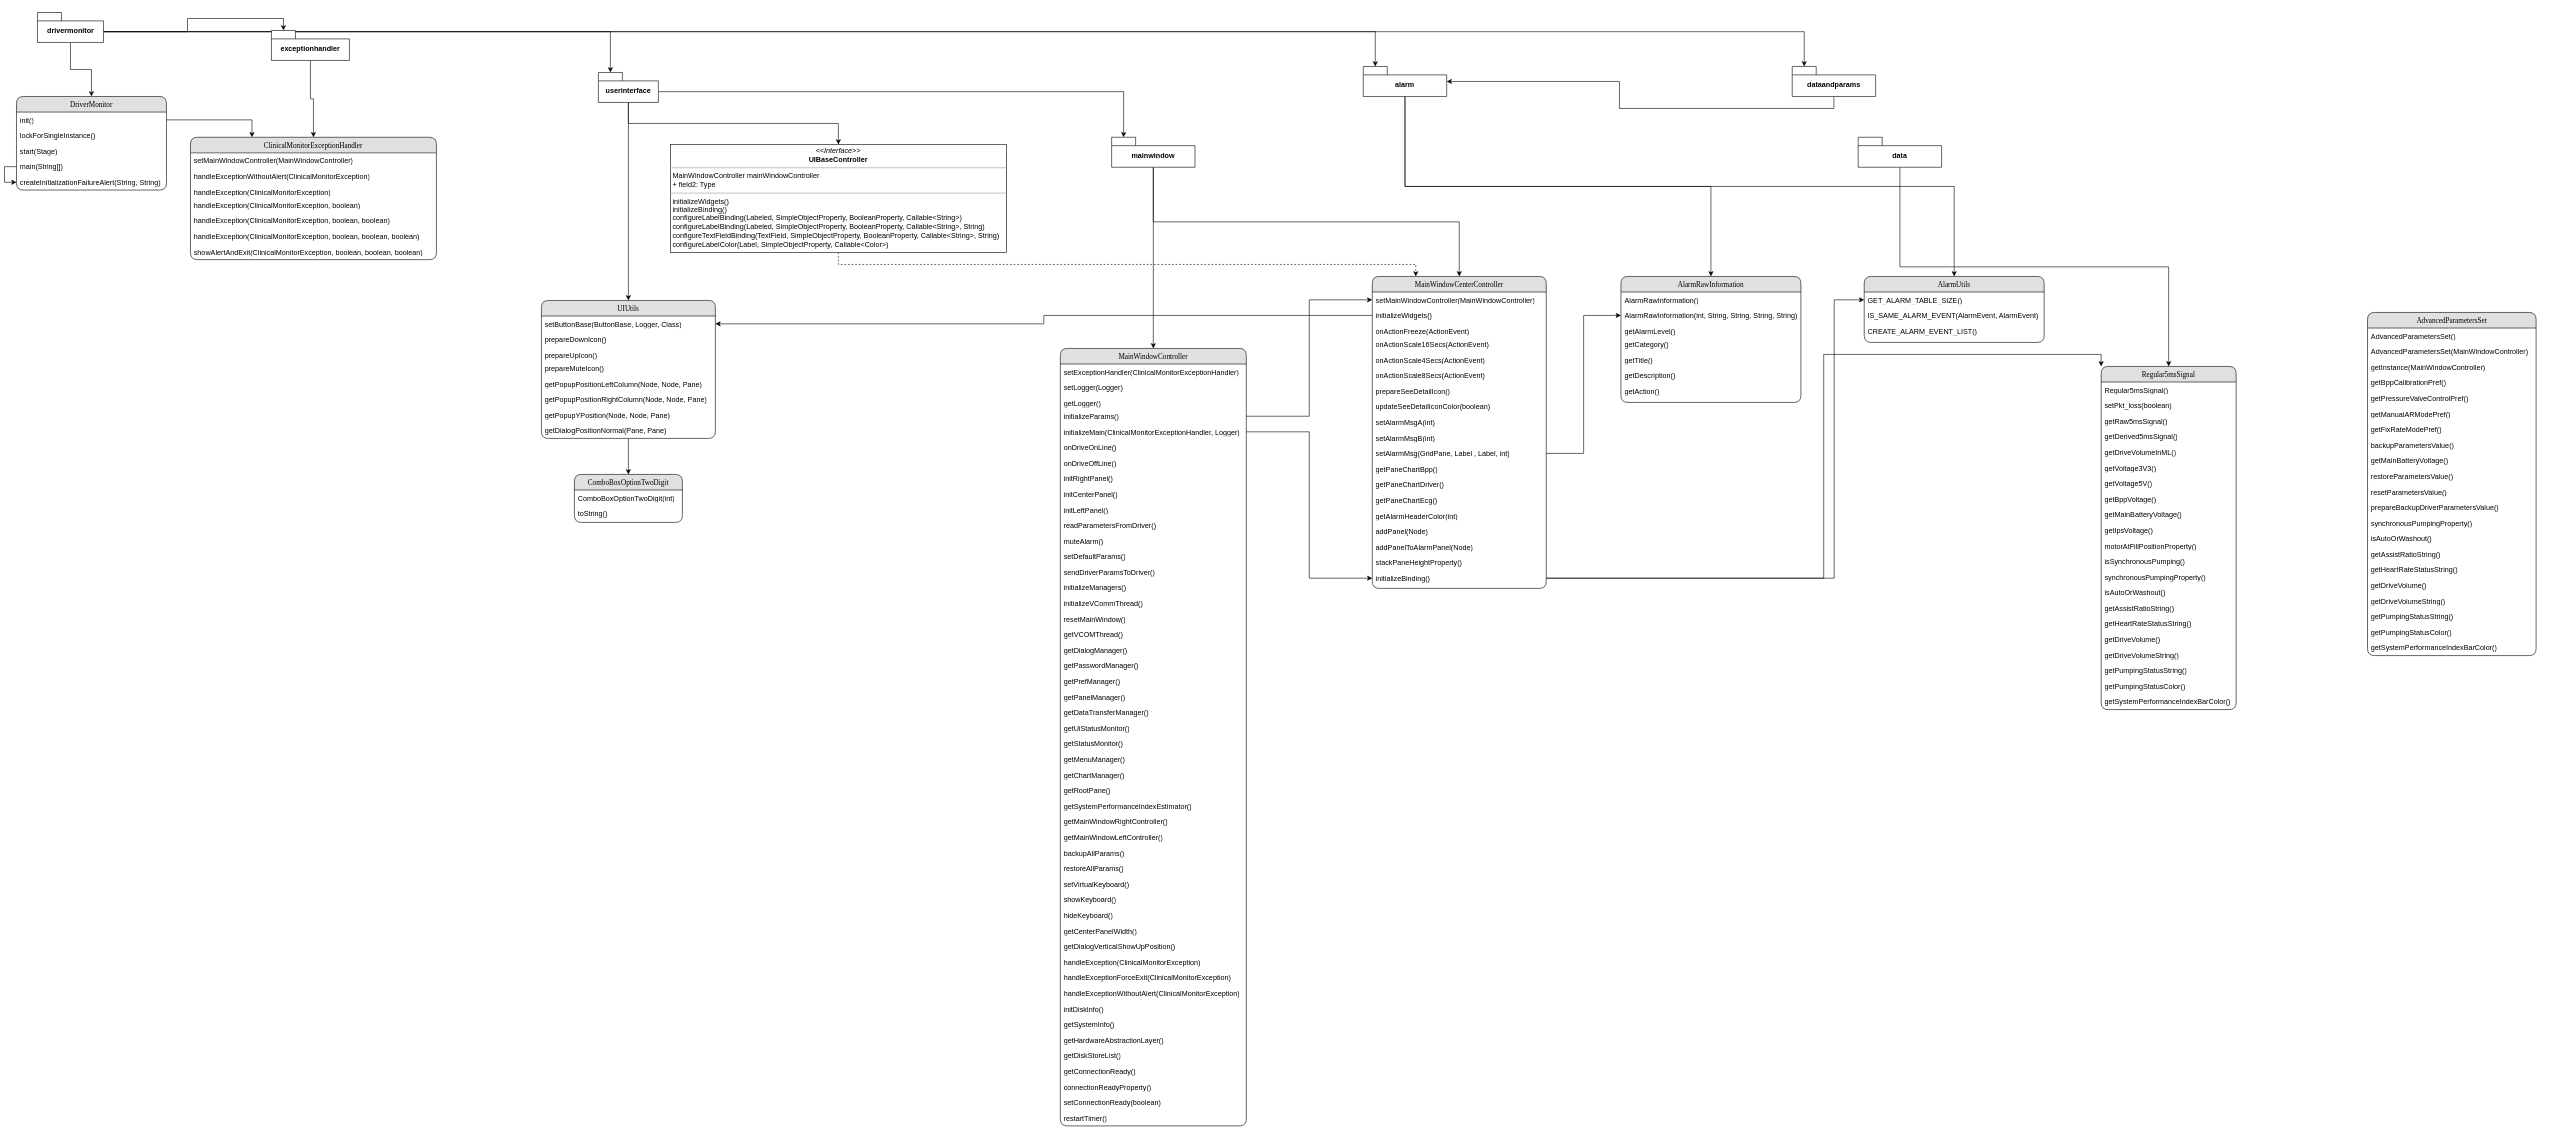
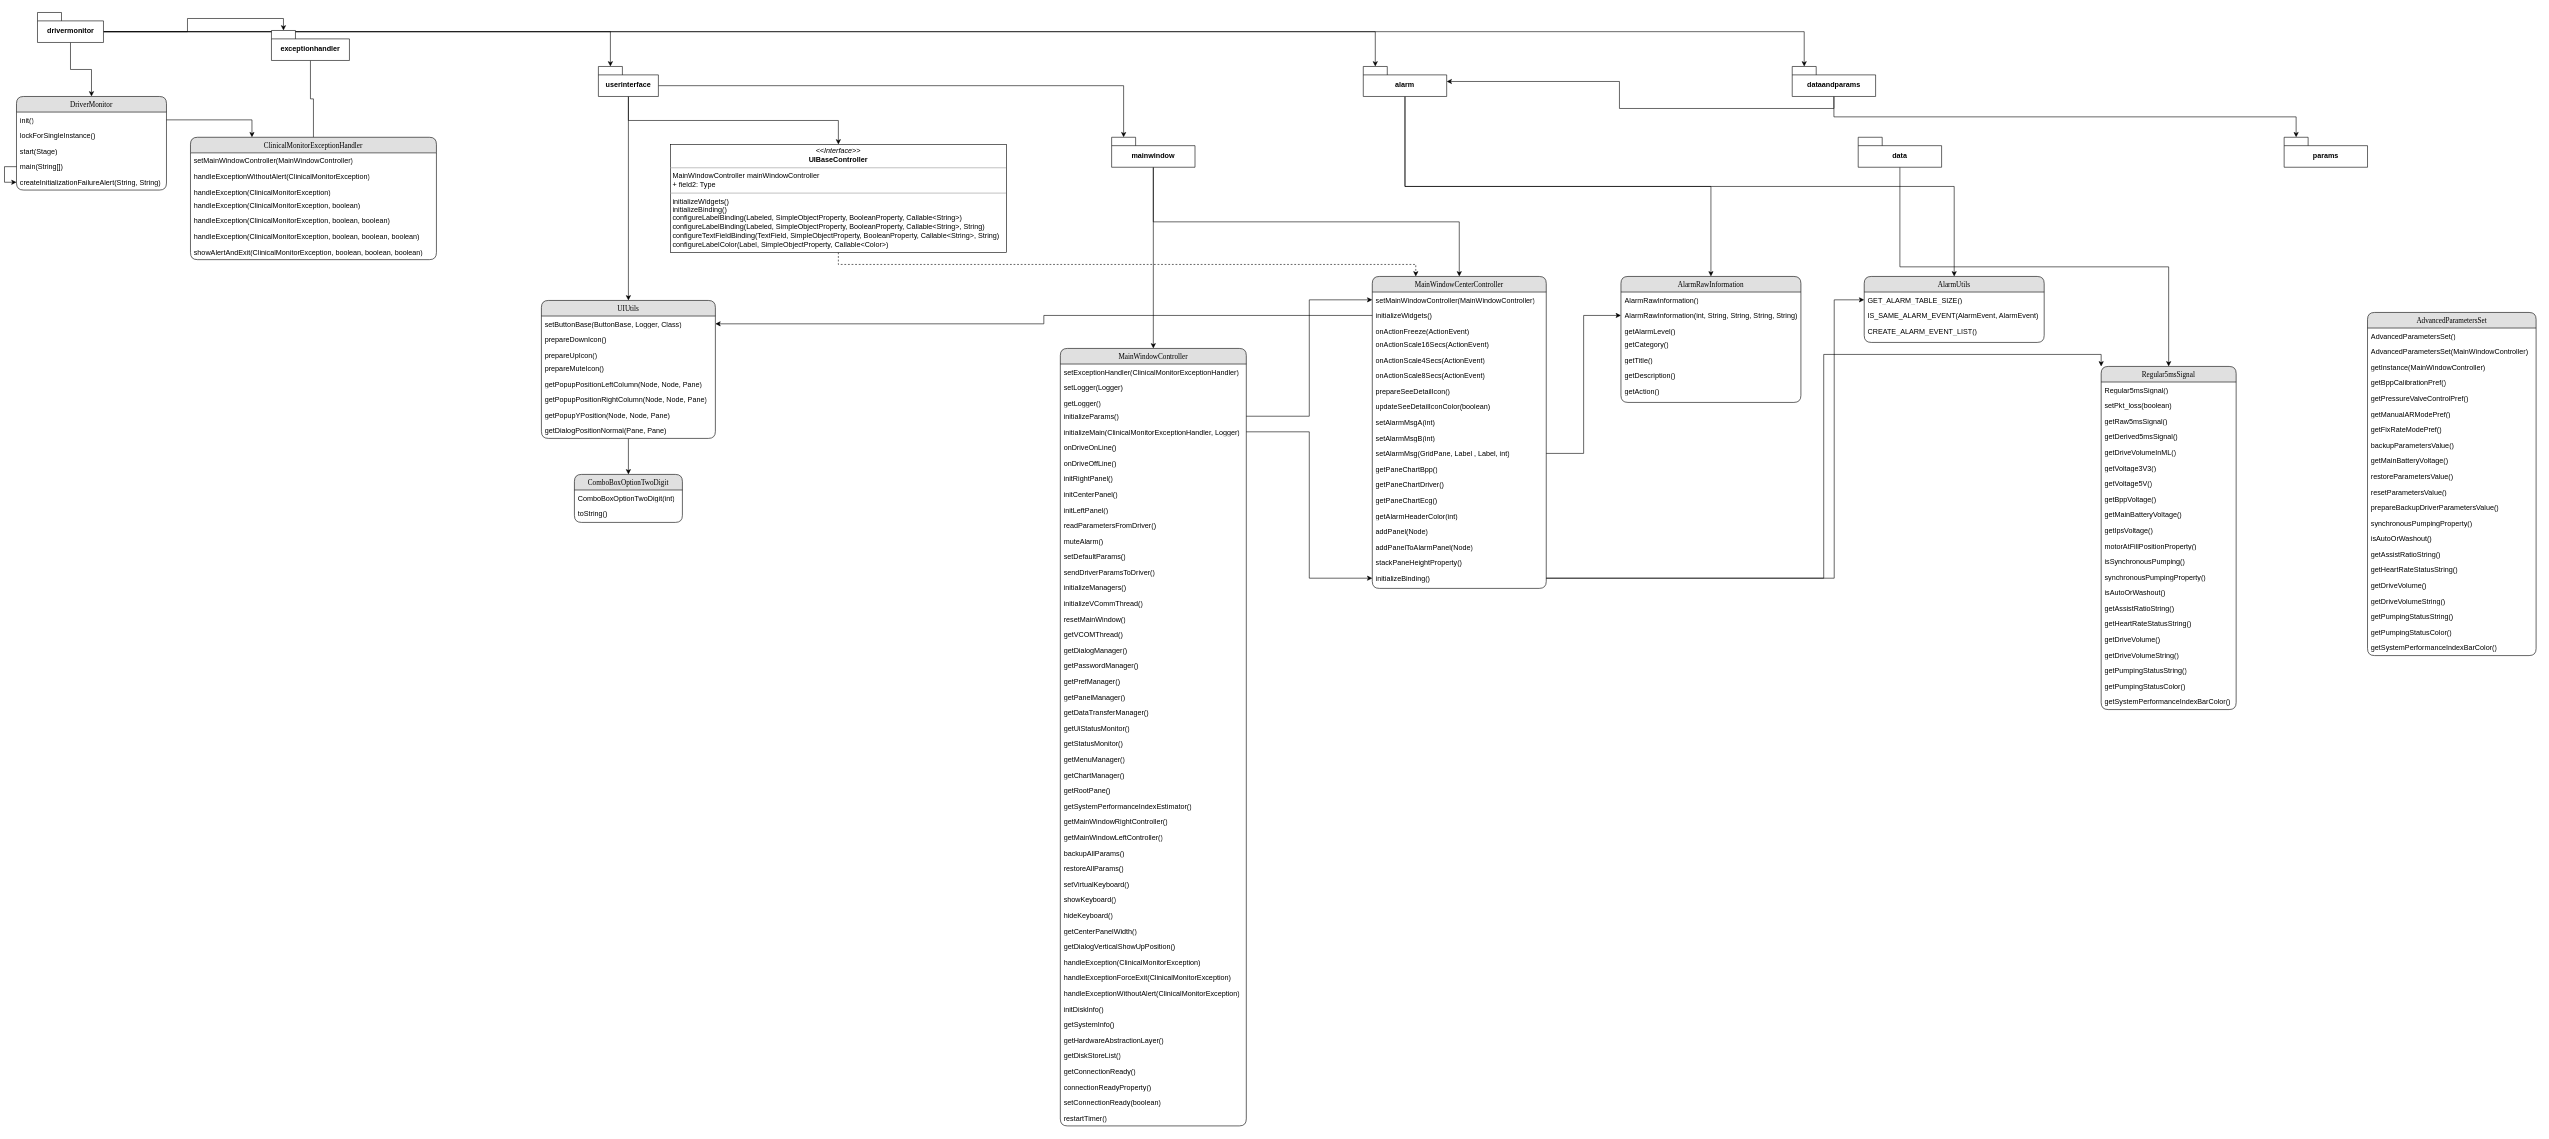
node "userinterface": moved (629, 87) -> (629, 81)
edge "dataandparams" -> "params": added
edge "exceptionhandler" -> "ClinicalMonitorExceptionHandler": arrowhead classic -> none
node "params": added
